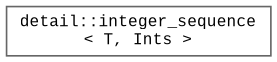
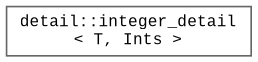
node "detail::integer_sequence < T, Ints >": label "detail::integer_sequence < T, Ints >" -> "detail::integer_detail < T, Ints >"
